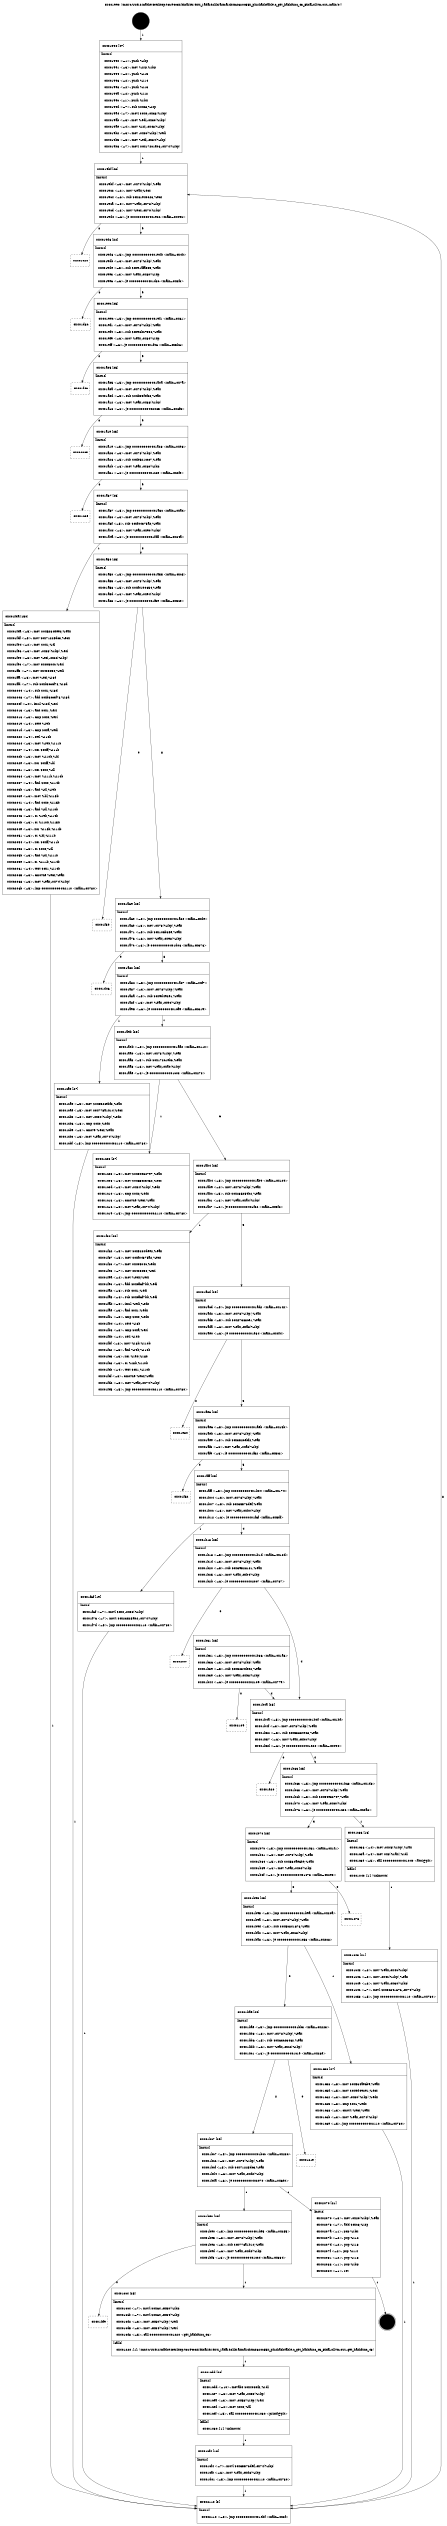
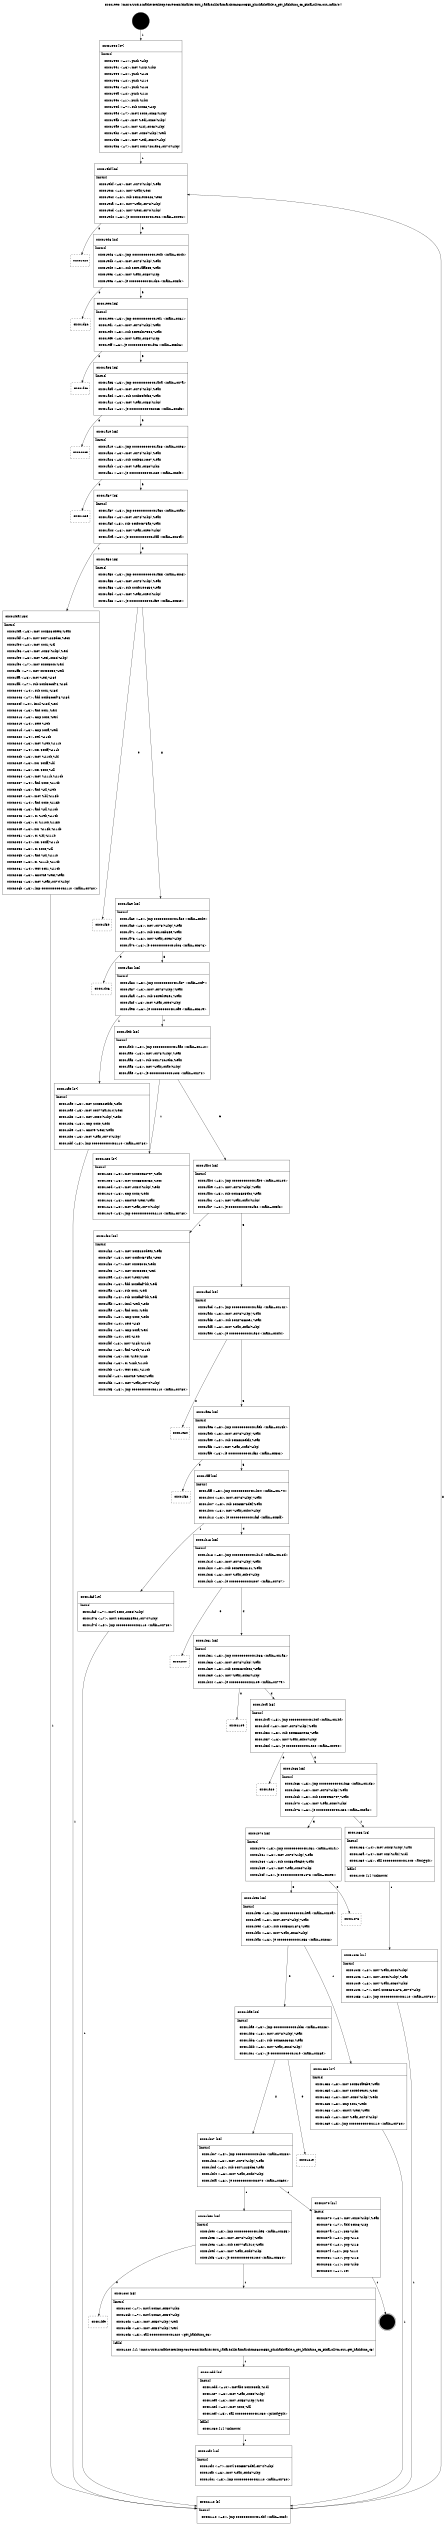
edge "0x401b18 [25]" -> "0x401b4a [25]": now "0x401b18 [25]" -> "0x401b31 [25]"
edge "0x401cf4 [18]" -> "0x402110 [5]": removed, label "1"
